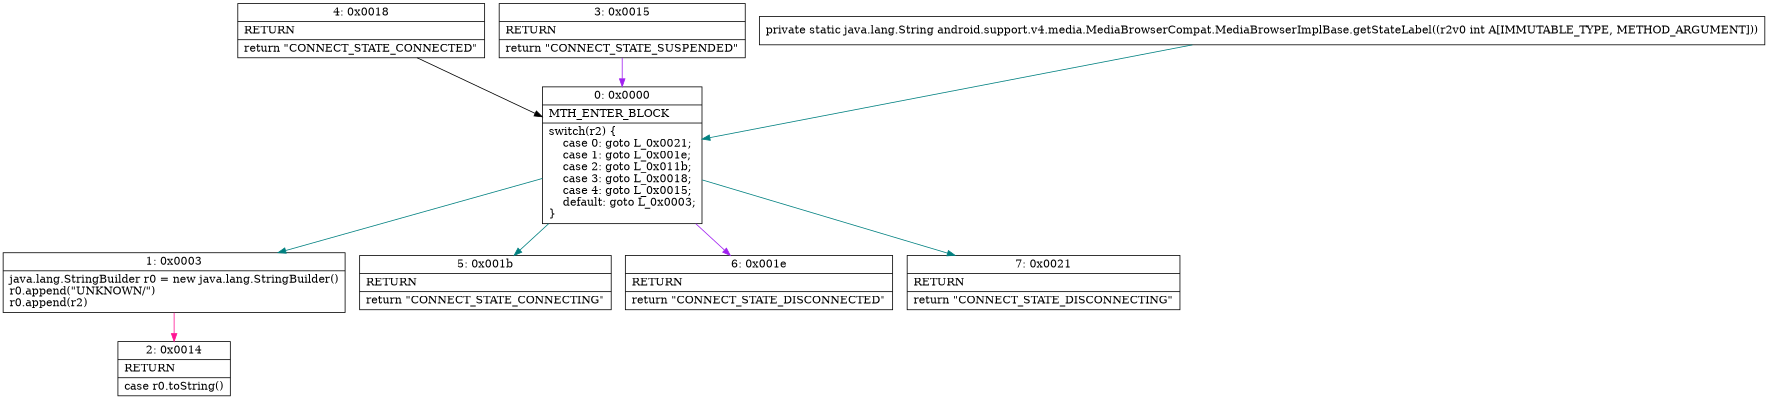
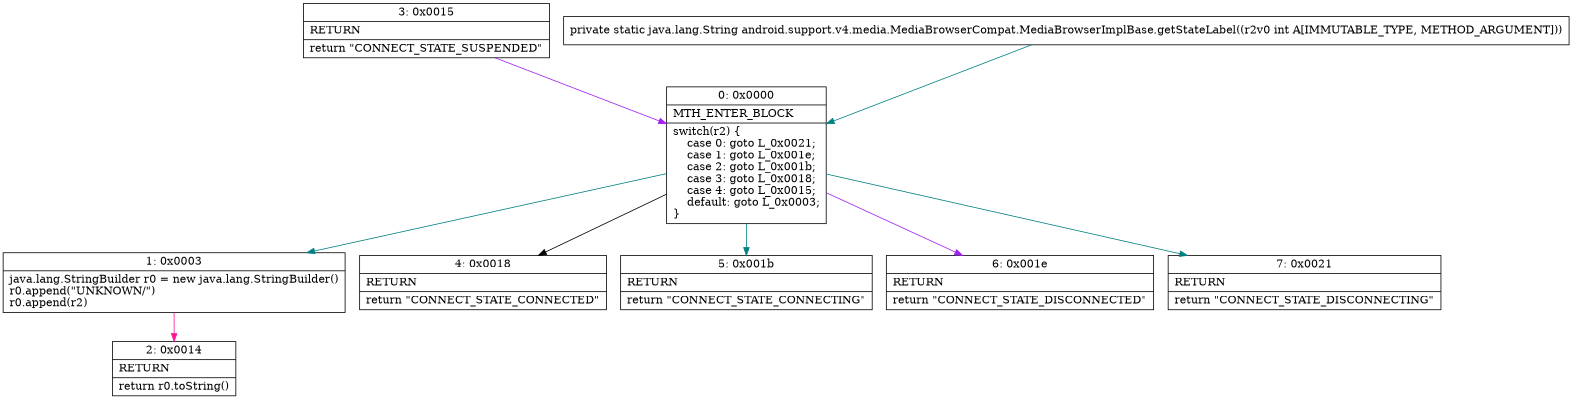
edge "4: 0x0018" -> "0: 0x0000": reversed
node "0: 0x0000": text "case 2: goto L_0x011b;" -> "case 2: goto L_0x001b;"
node "2: 0x0014": text "case r0.toString()" -> "return r0.toString()"
